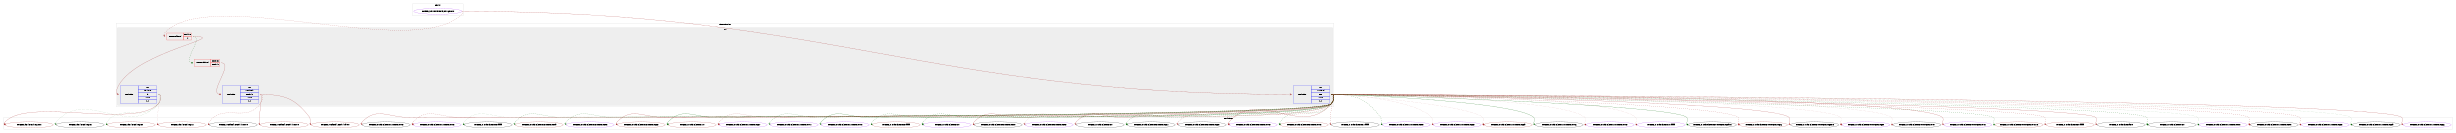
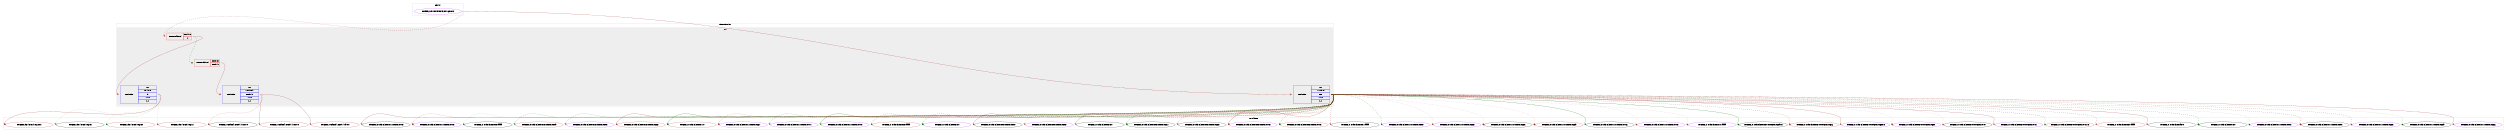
node "portage://sys-devel/gcc-14.1.1_p20240622": added
node "portage://sys-devel/gcc-15.0.0_pre20240623-r1": color black -> purple
